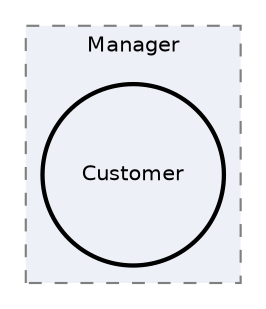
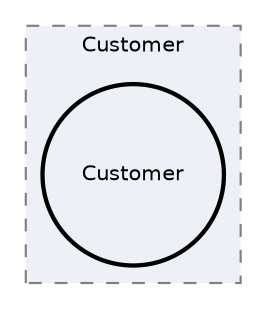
cluster "Manager": label "Manager" -> "Customer"
